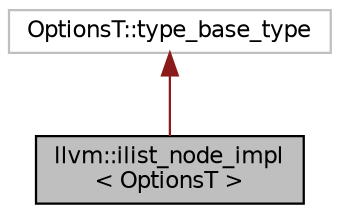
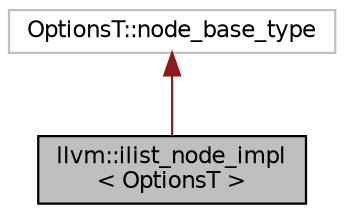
node "OptionsT::type_base_type": label "OptionsT::type_base_type" -> "OptionsT::node_base_type"
